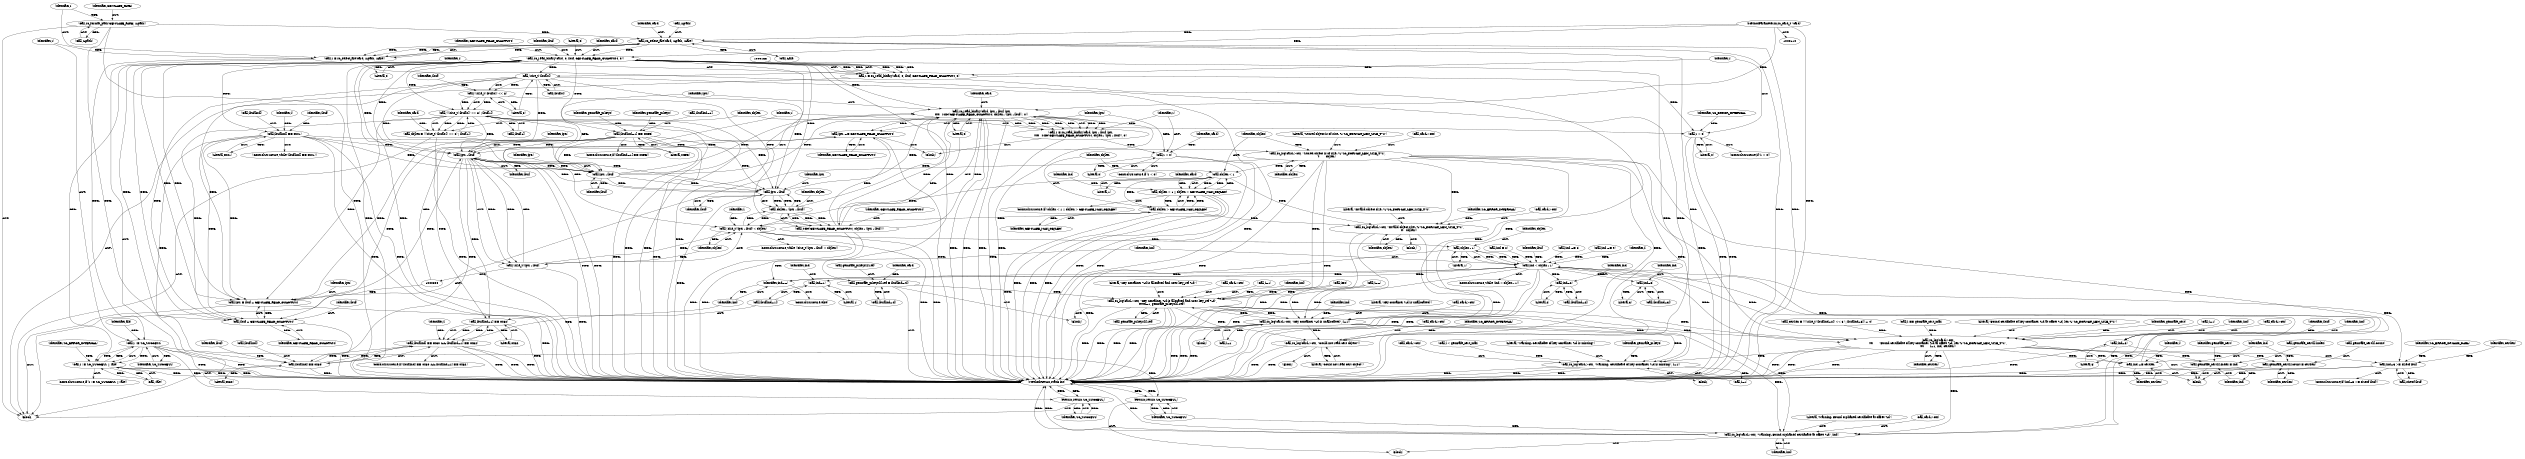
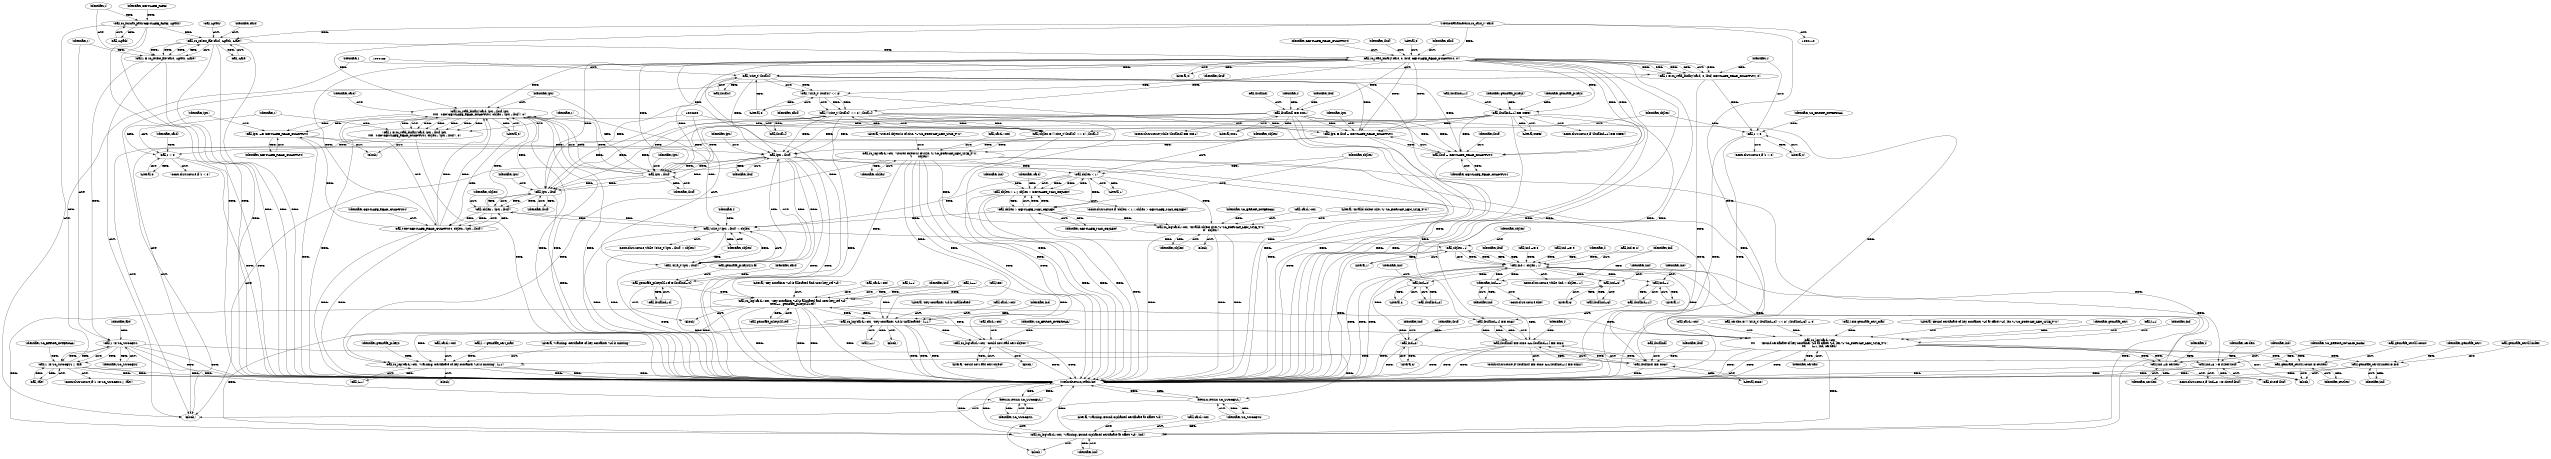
edge "(Identifier,GEMSAFE_PATH)" -> "(Call,sc_format_path(GEMSAFE_PATH, &path))": label "AST: " -> "DDG: "
edge "(Call,(size_t)(iptr - ibuf))" -> "1000800": reversed
edge "(Call,gemsafe_prkeys[i].ref = ibuf[ind+4])" -> "(MethodReturn,static int)": label "AST: " -> "DDG: "
node "(Literal,0x82)": removed
